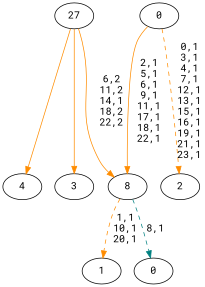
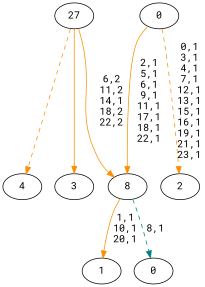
edge "27" -> "4": style solid -> dashed
edge "8" -> "1": style dashed -> solid
